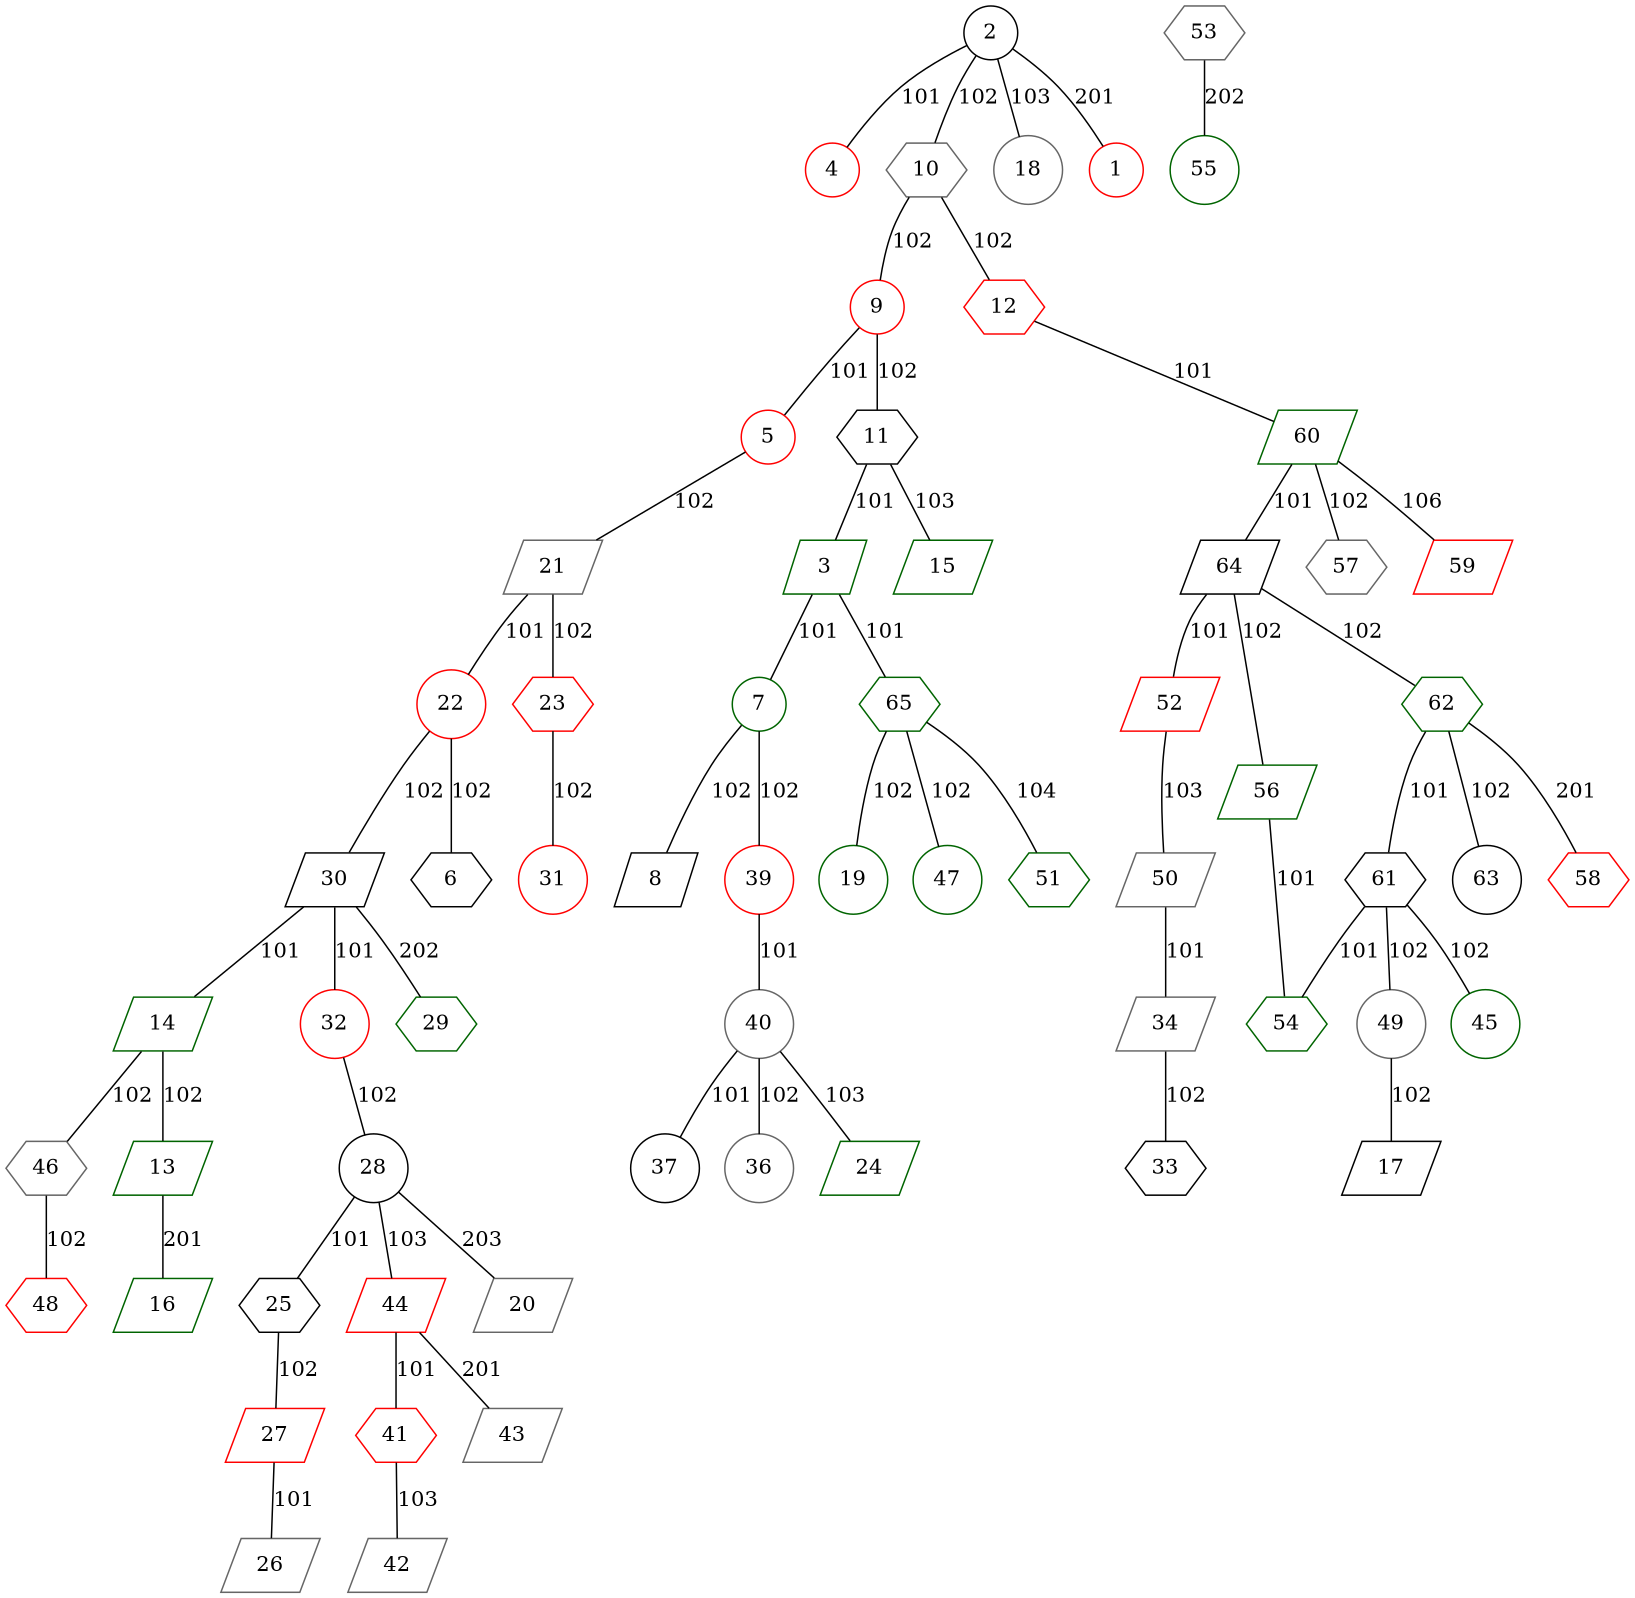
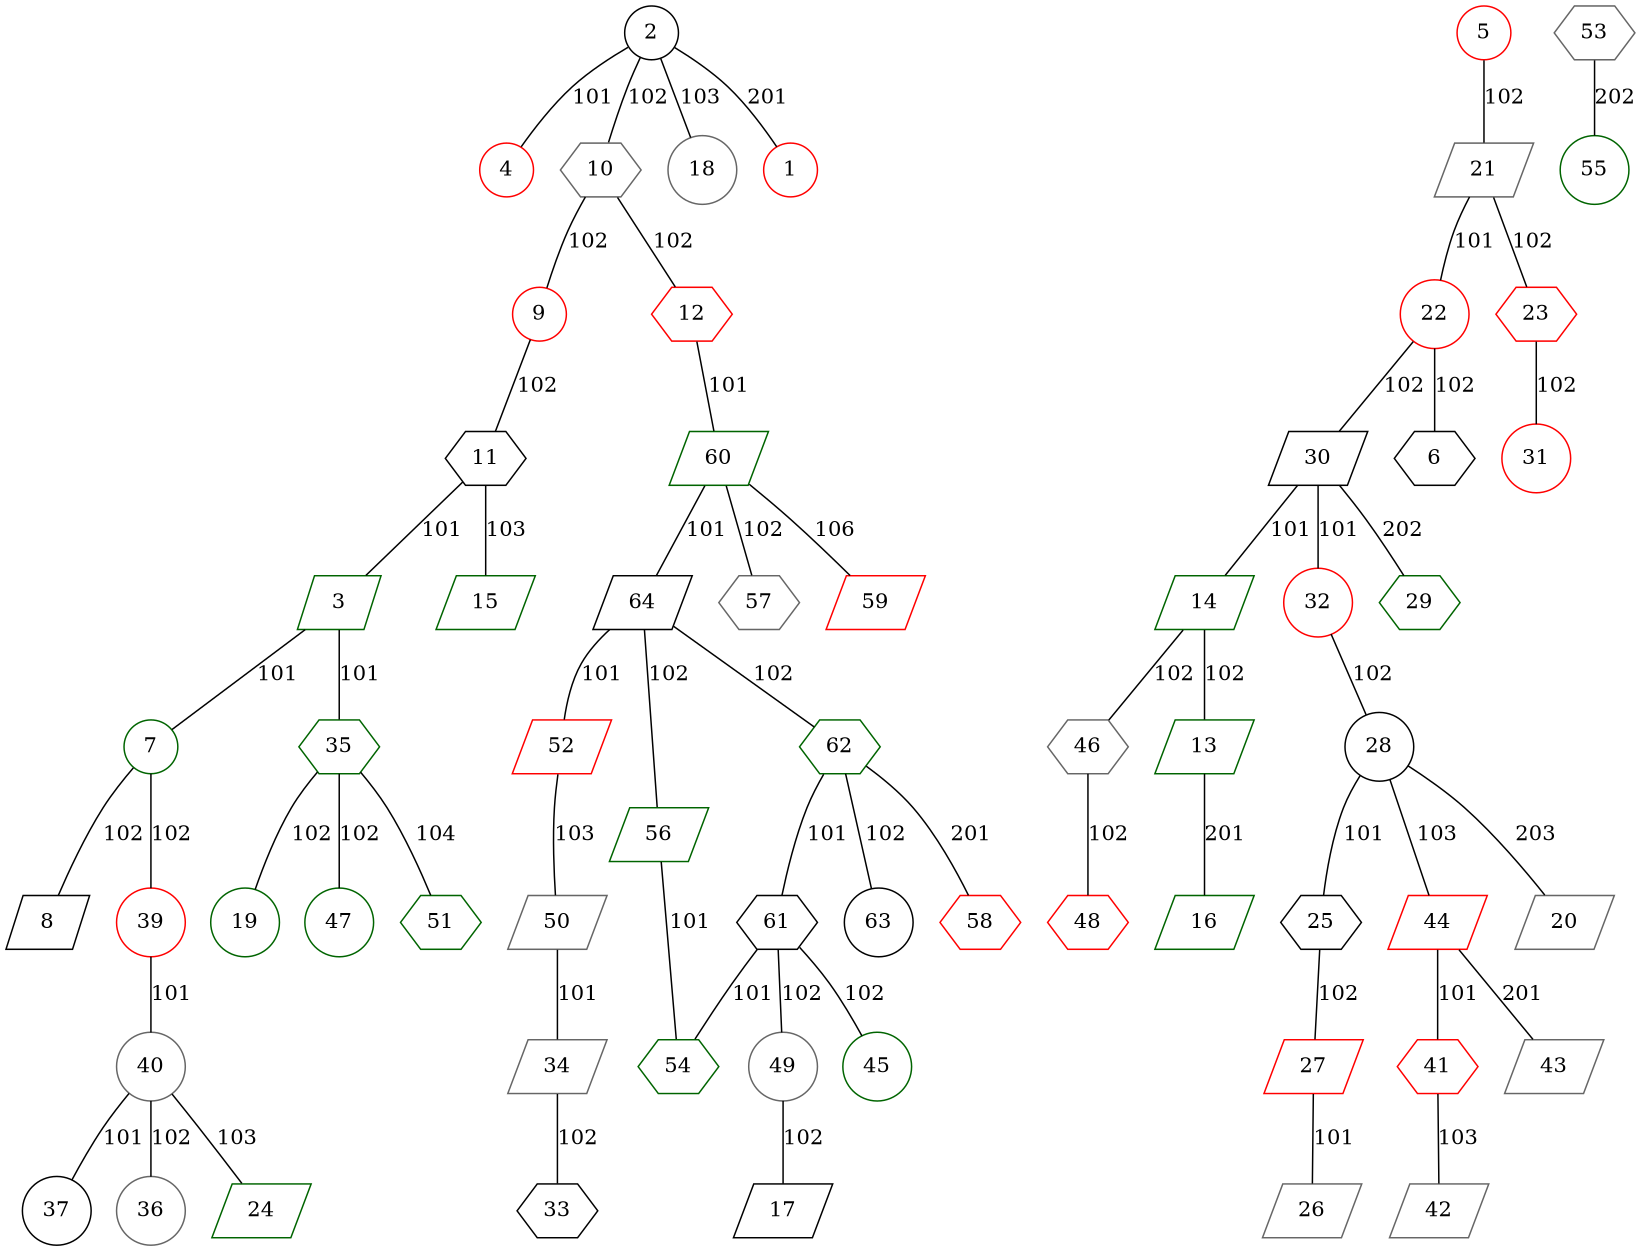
edge "9" -- "5": removed, label "101"
node "65": label "65" -> "35"
